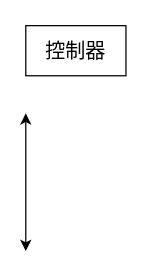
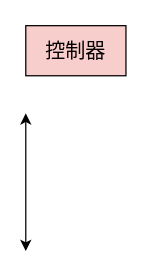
node "控制器": fillcolor #ffffff -> #f8cecc
